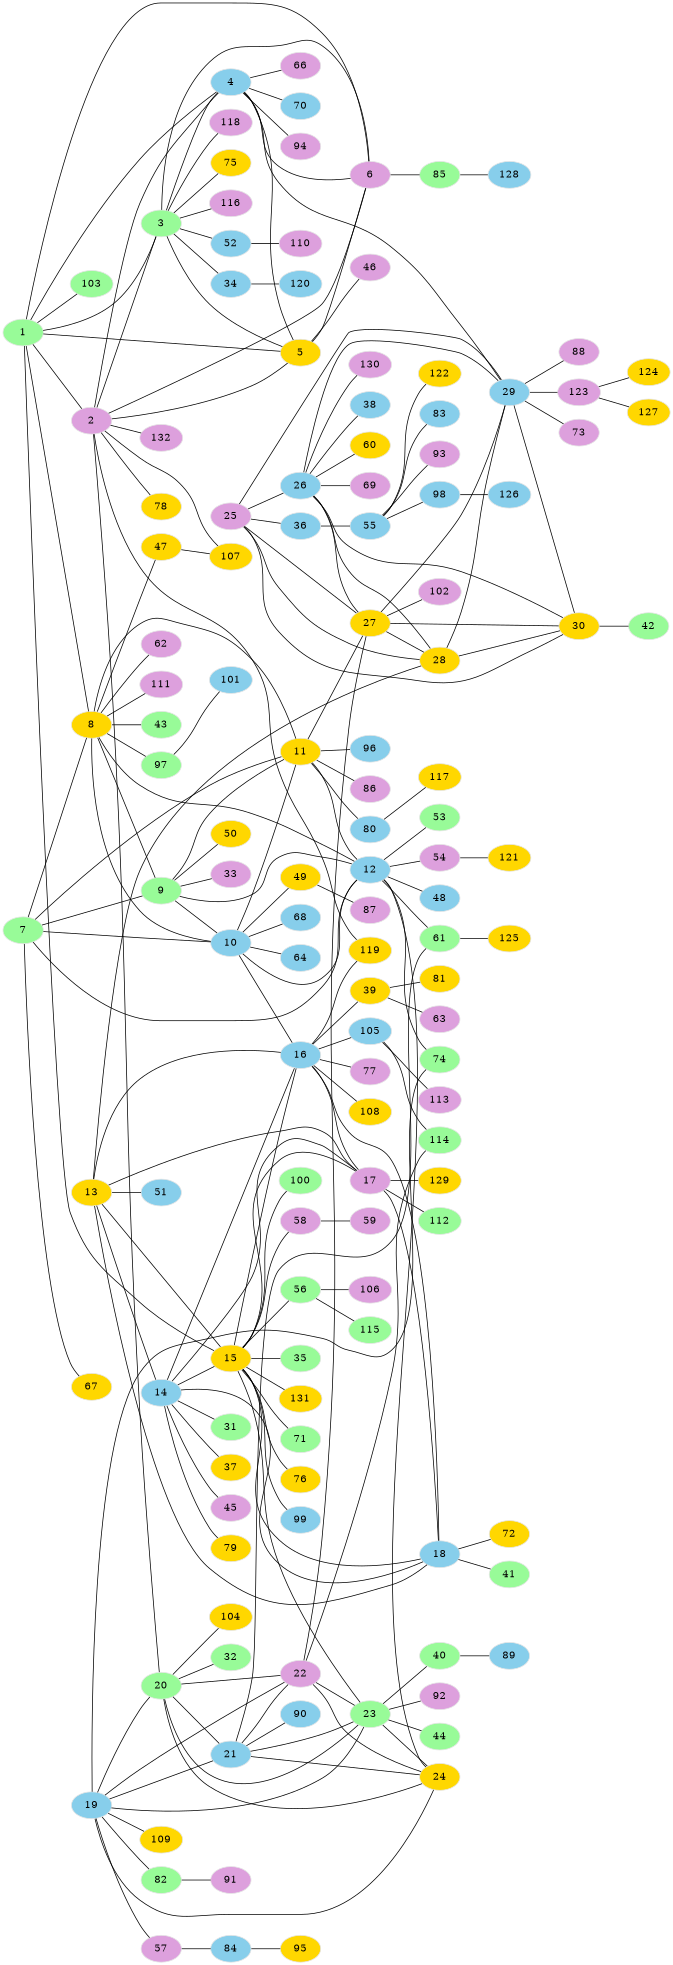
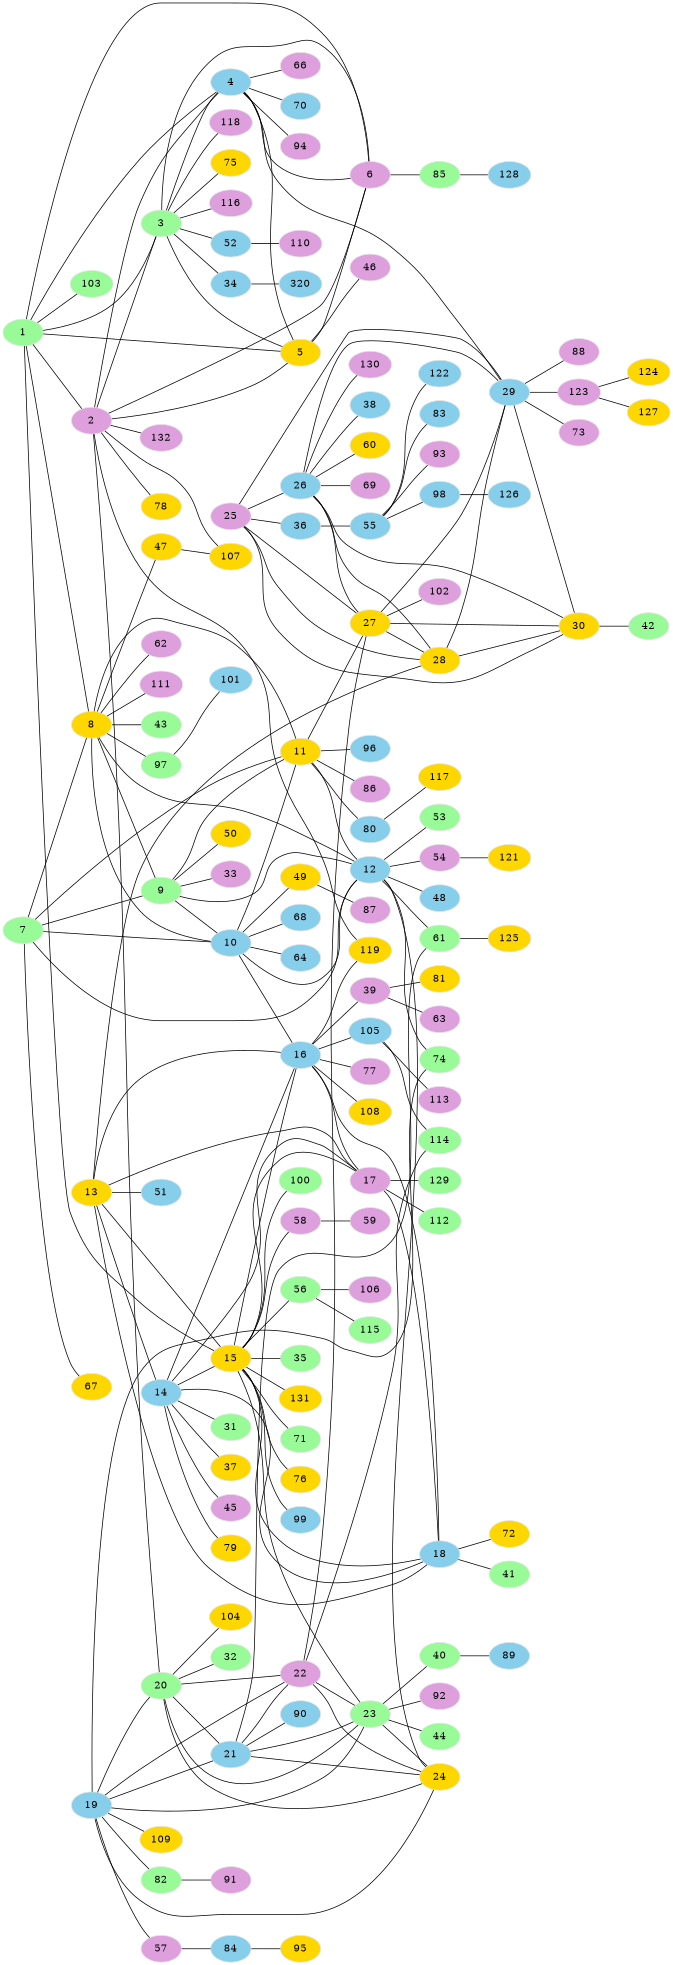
node "120": label "120" -> "320"
node "122": fillcolor gold -> skyblue
node "39": fillcolor gold -> plum
node "129": fillcolor gold -> palegreen
